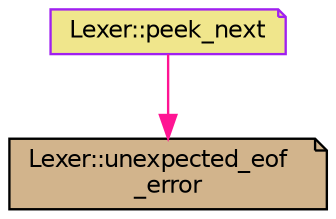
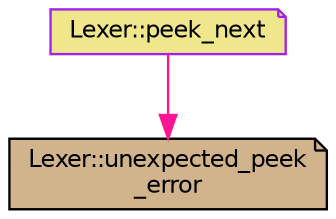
node "Lexer::unexpected_eof _error": label "Lexer::unexpected_eof _error" -> "Lexer::unexpected_peek _error"
